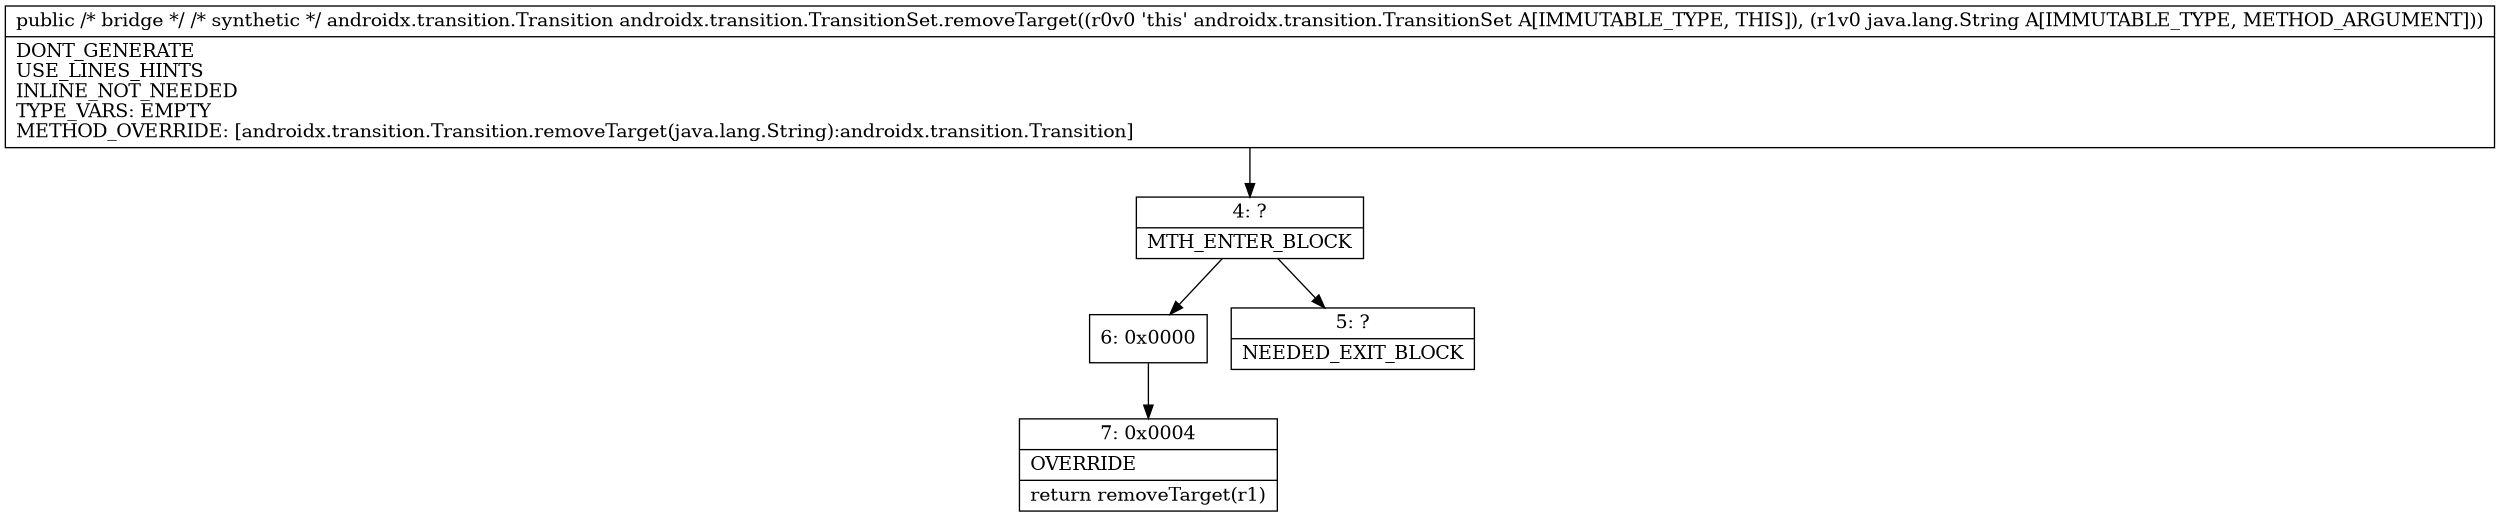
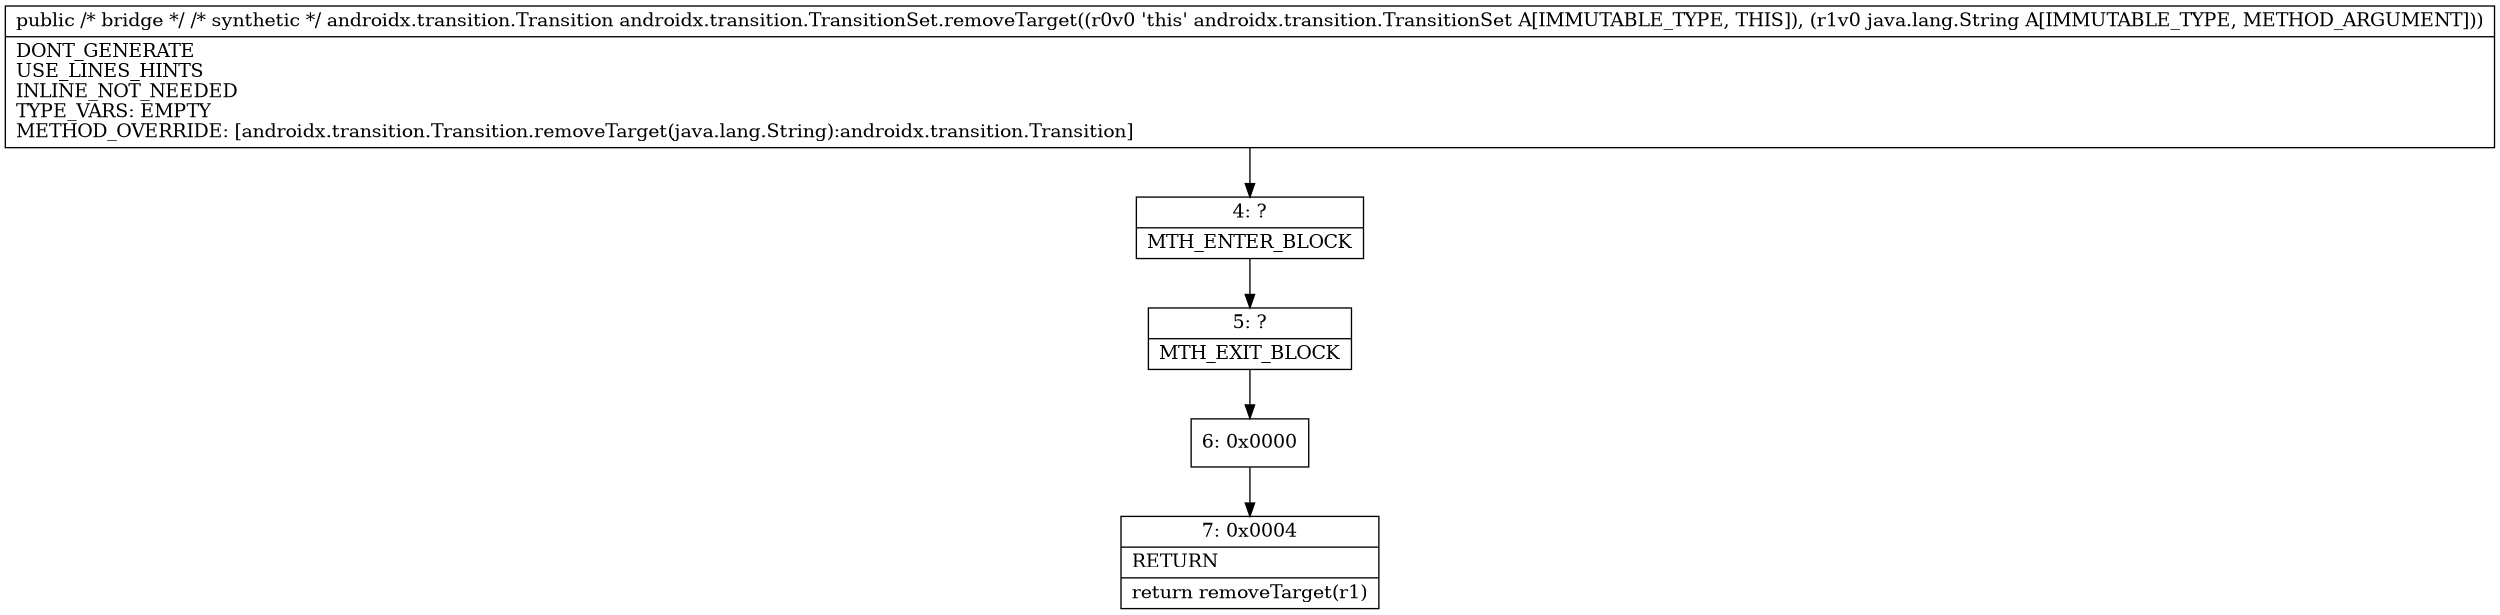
edge "4: ?" -> "6: 0x0000": now "5: ?" -> "6: 0x0000"
node "5: ?": text "NEEDED_EXIT_BLOCK" -> "MTH_EXIT_BLOCK"
node "7: 0x0004": text "OVERRIDE" -> "RETURN"
